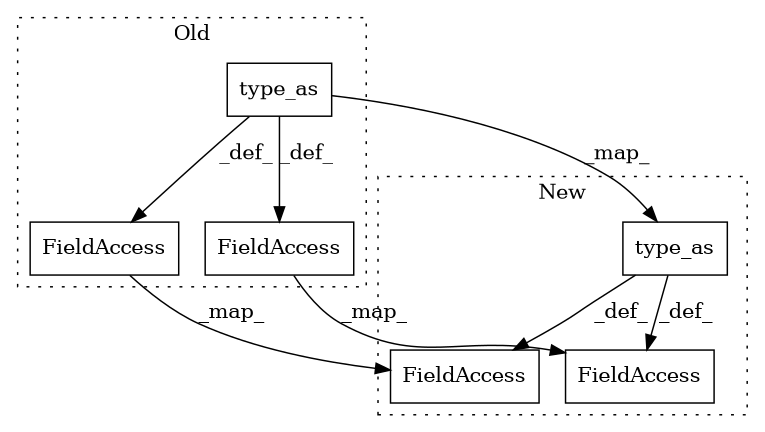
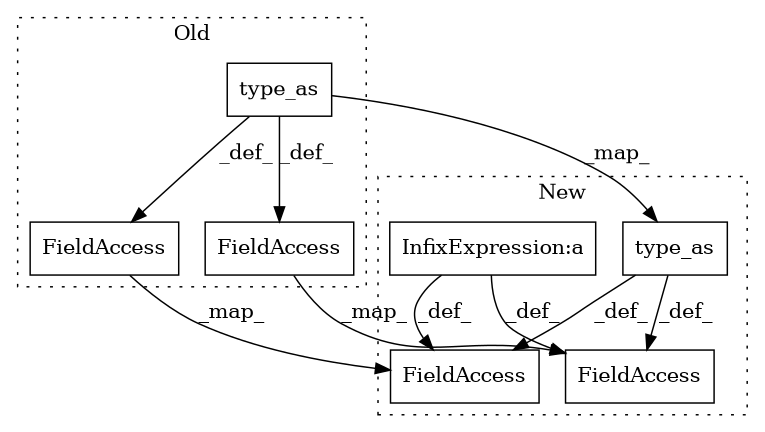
node "InfixExpression:a": added
